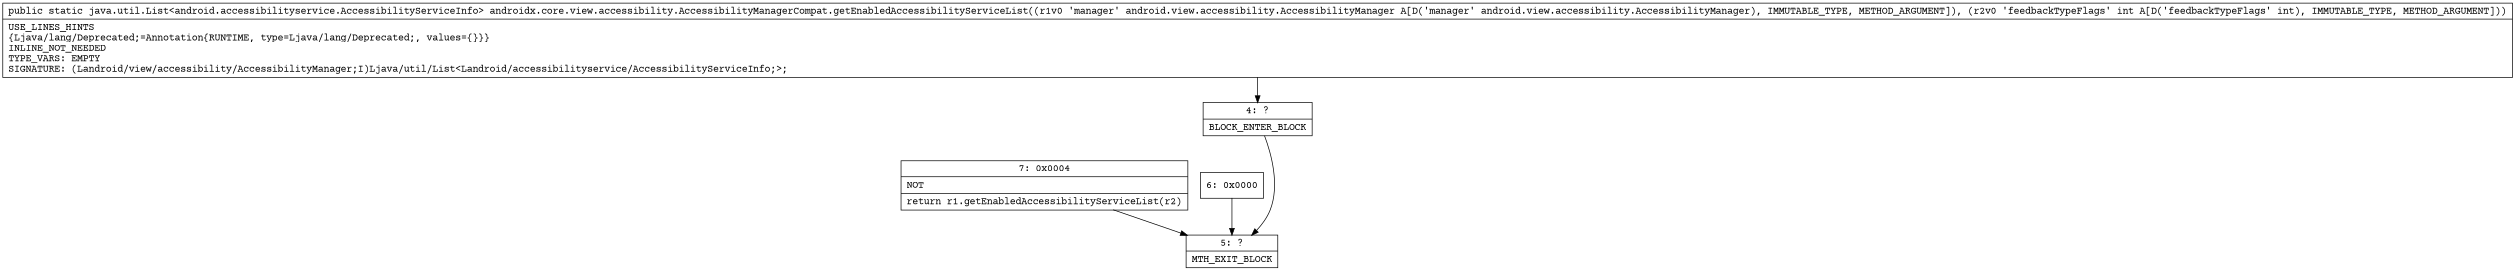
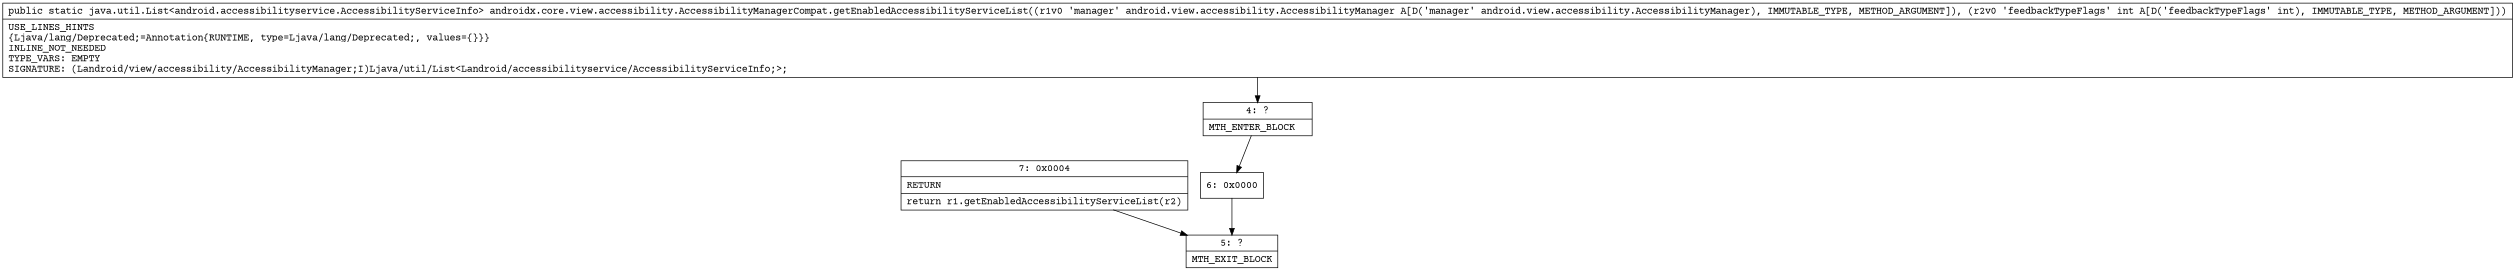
node "4: ?": text "BLOCK_ENTER_BLOCK" -> "MTH_ENTER_BLOCK"
node "7: 0x0004": text "NOT" -> "RETURN"
edge "4: ?" -> "5: ?": now "4: ?" -> "6: 0x0000"
